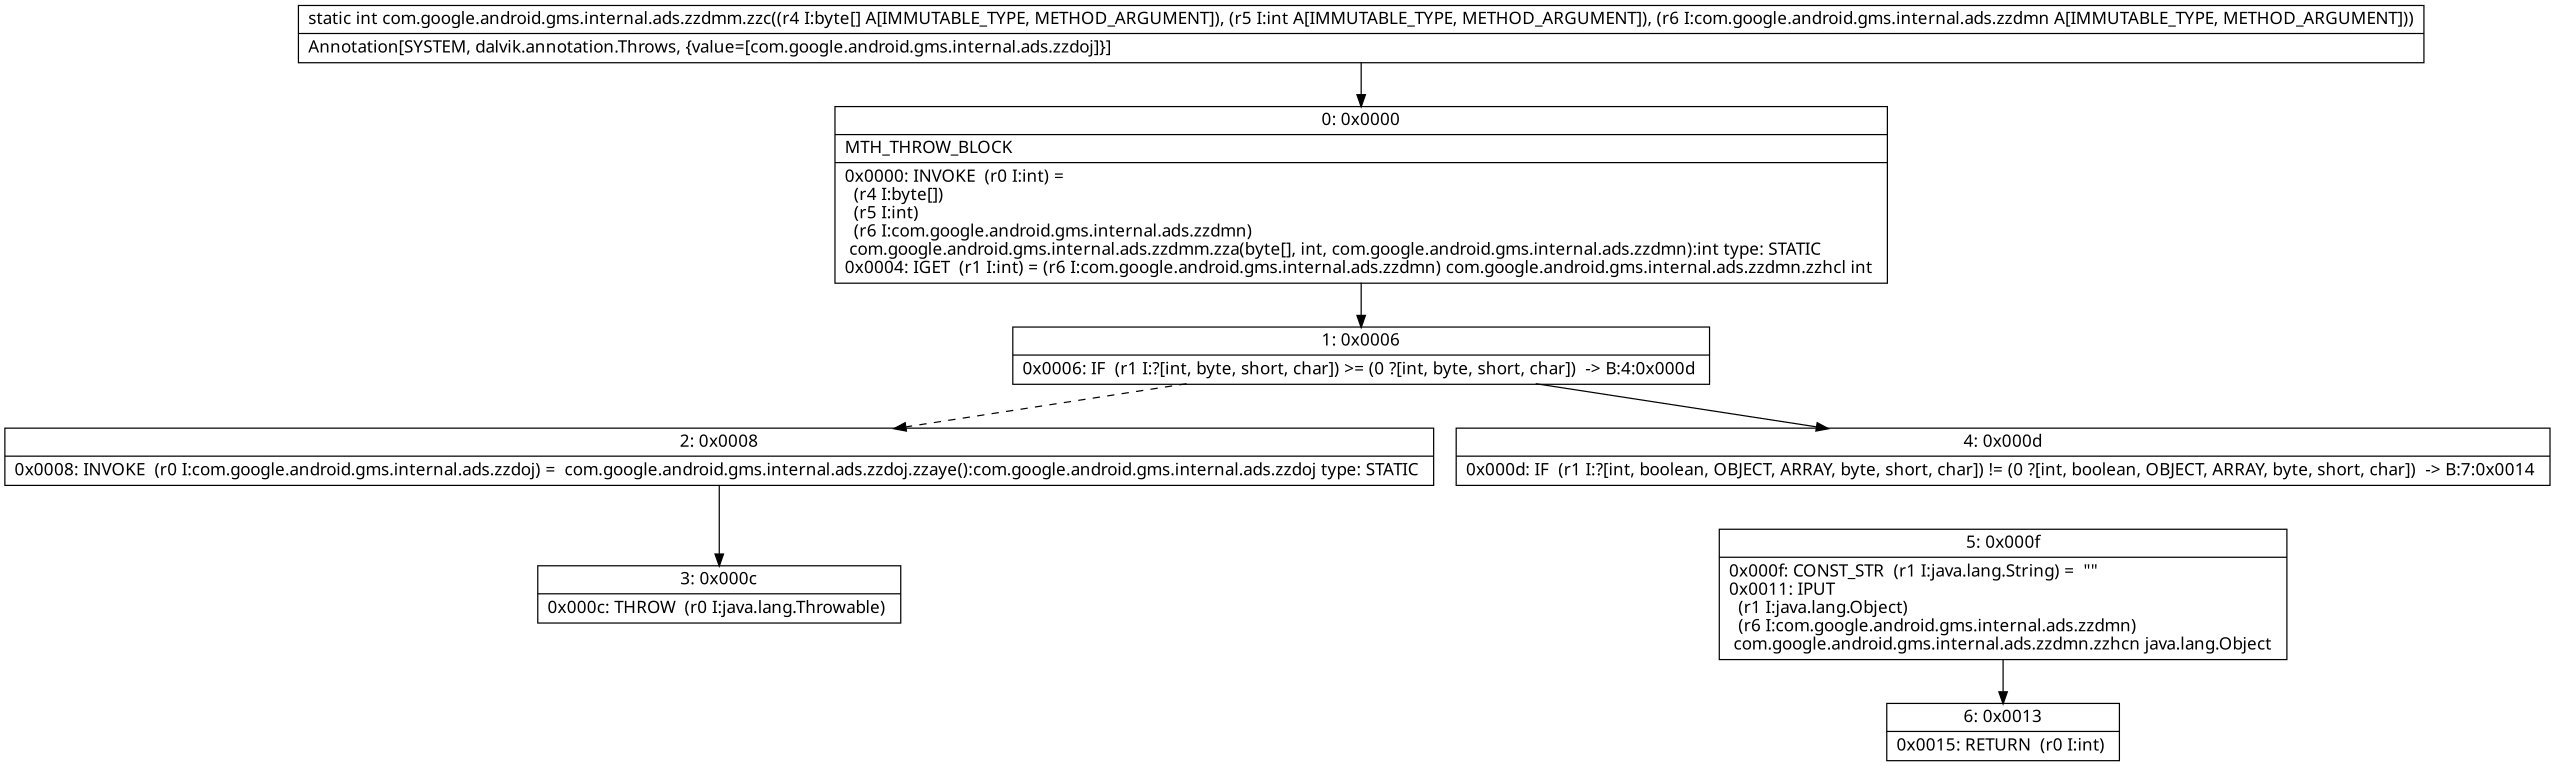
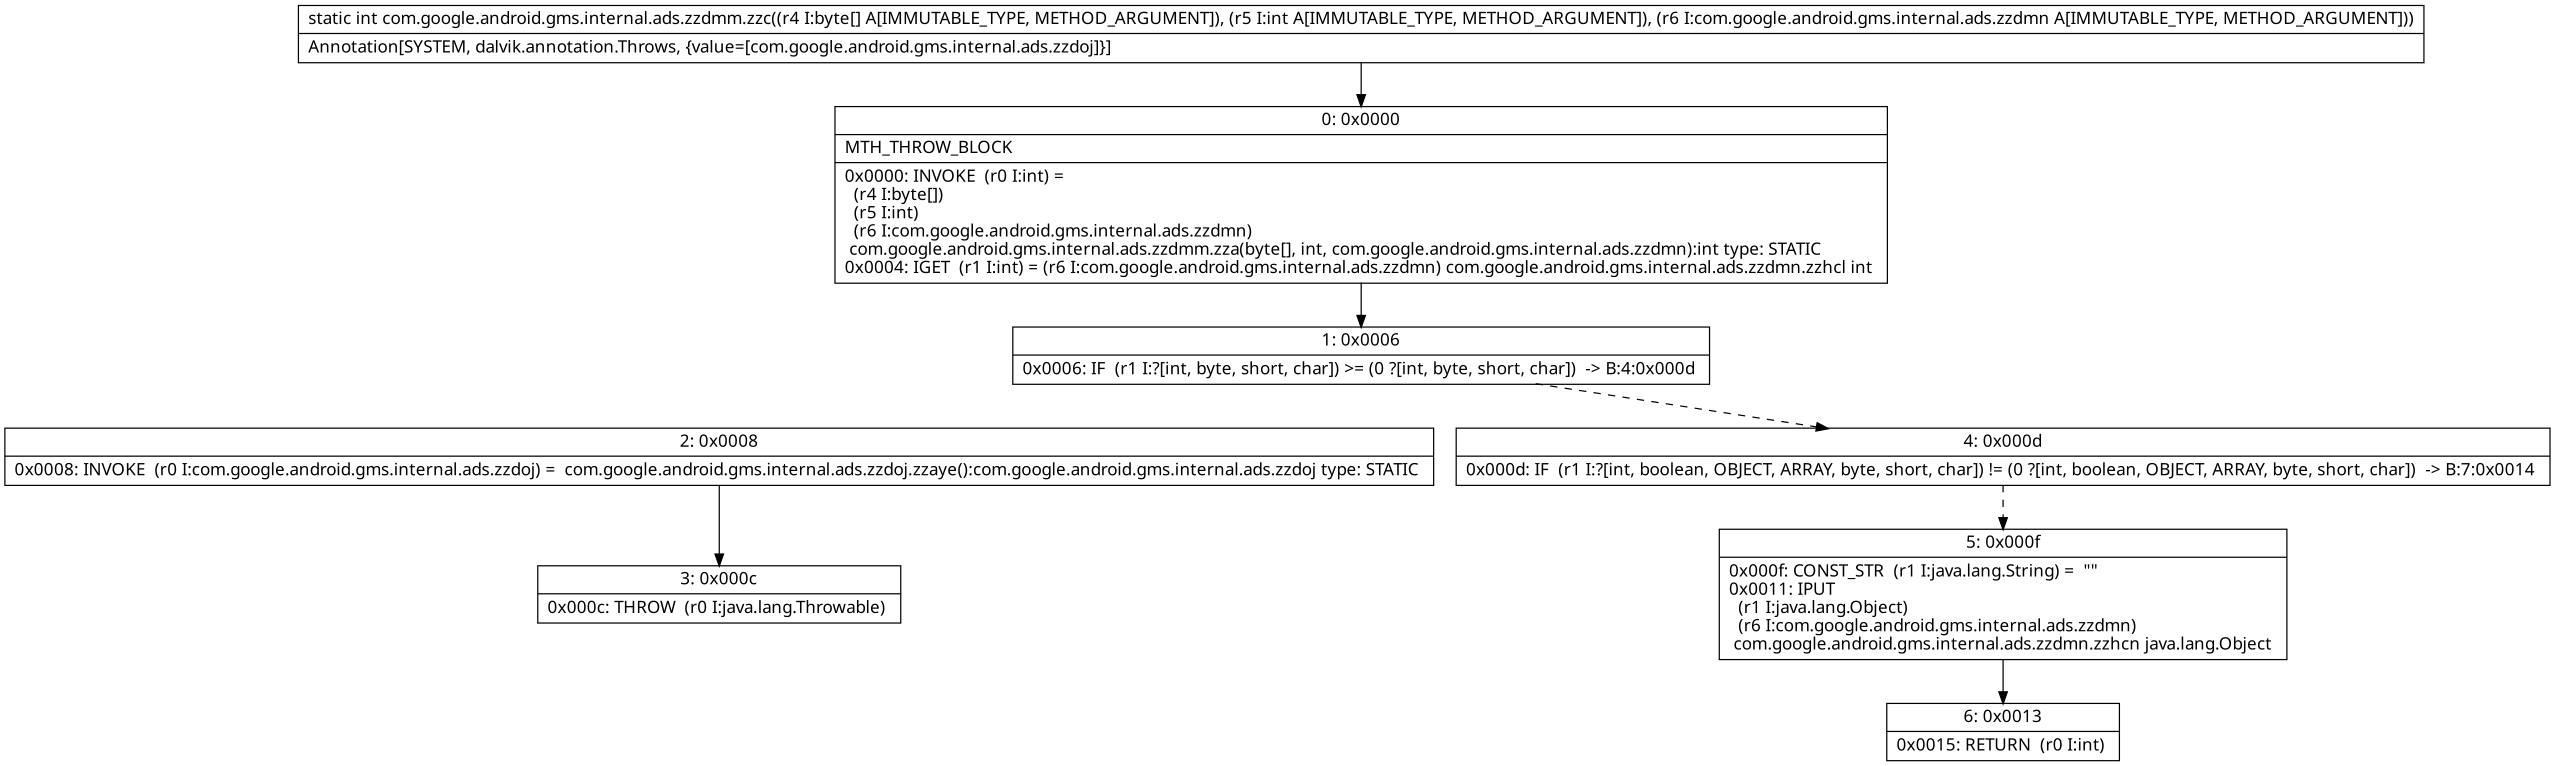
edge "1: 0x0006" -> "2: 0x0008": removed
edge "1: 0x0006" -> "4: 0x000d": style solid -> dashed
edge "4: 0x000d" -> "5: 0x000f": added
